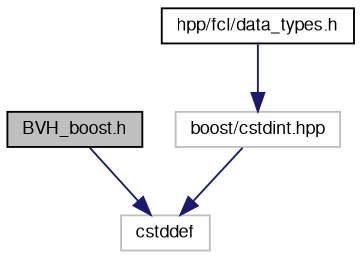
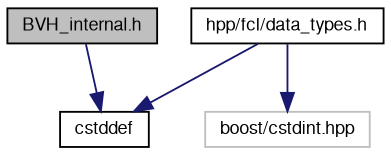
node "BVH_boost.h": label "BVH_boost.h" -> "BVH_internal.h"
edge "boost/cstdint.hpp" -> "cstddef": now "hpp/fcl/data_types.h" -> "cstddef"
node "cstddef": color grey75 -> black
